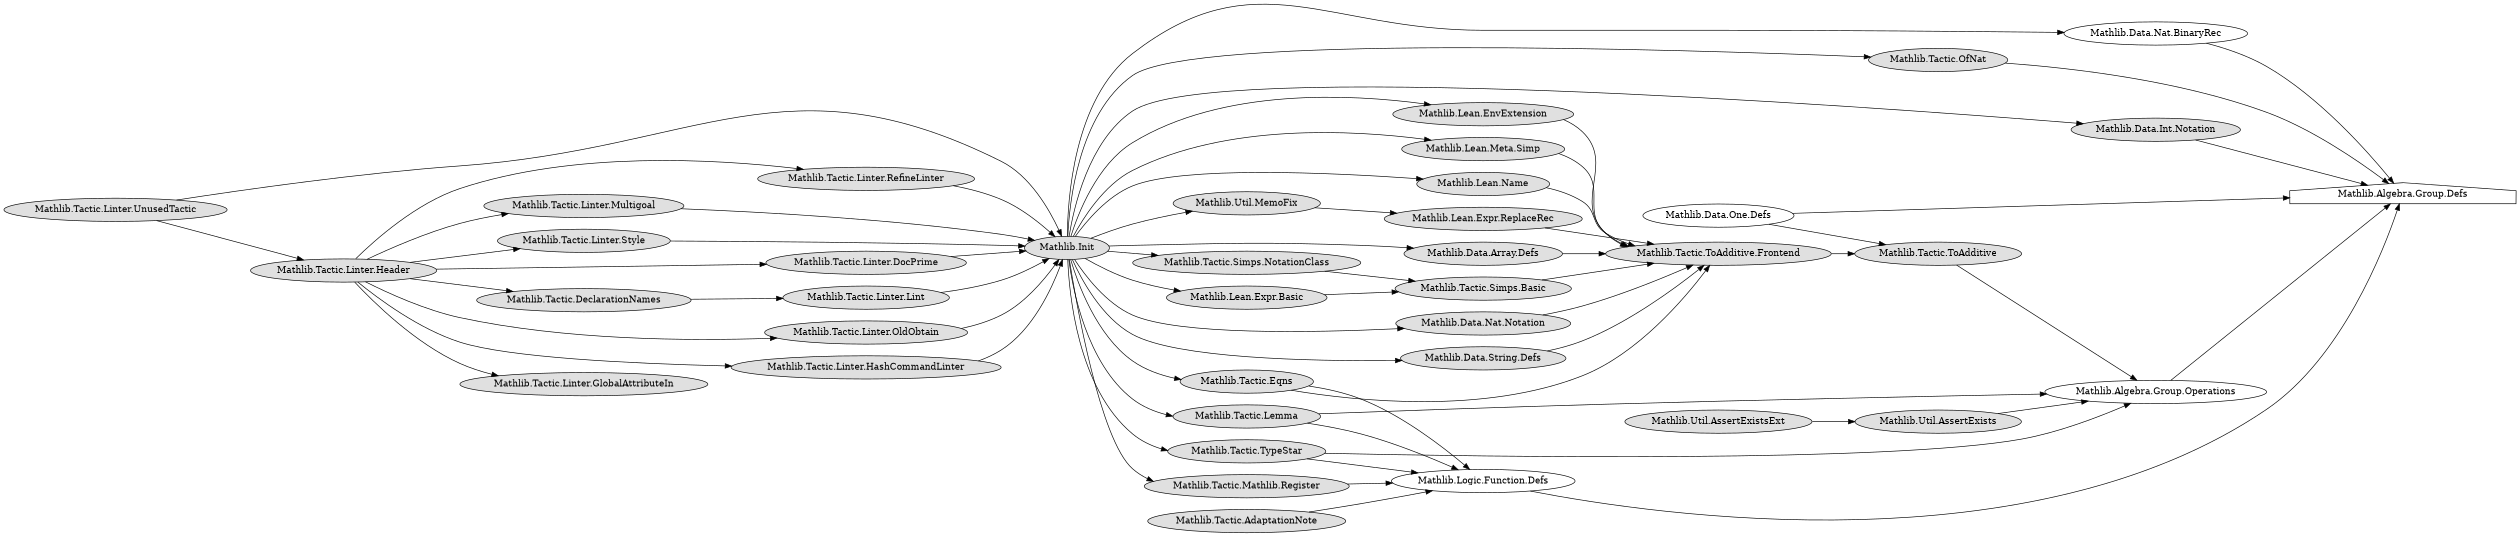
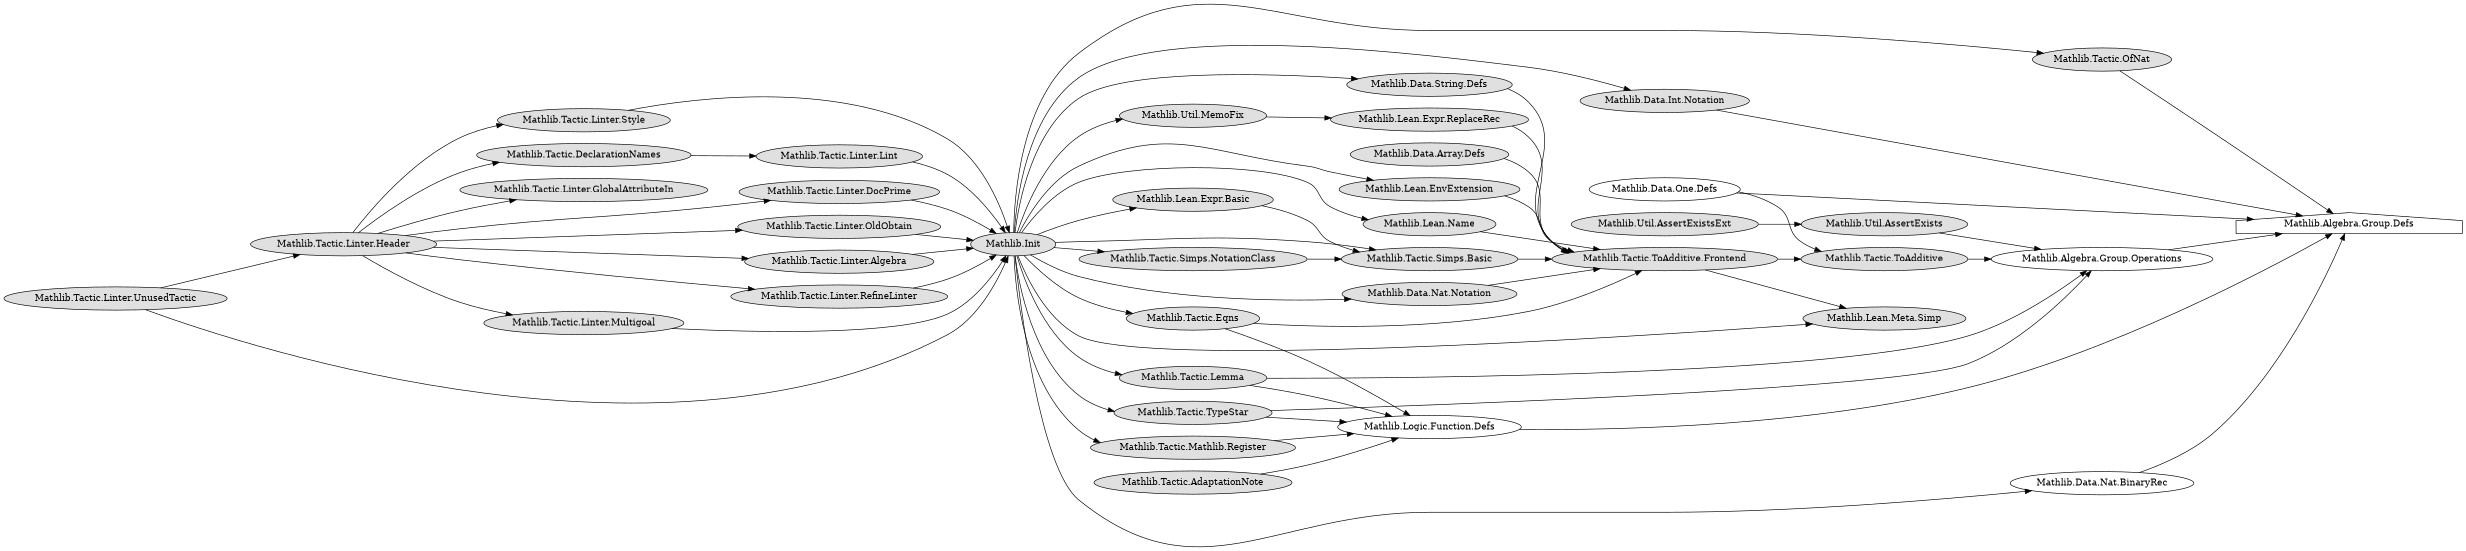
edge "Mathlib.Lean.Meta.Simp" -> "Mathlib.Tactic.ToAdditive.Frontend": reversed
edge "Mathlib.Init" -> "Mathlib.Data.Array.Defs": now "Mathlib.Init" -> "Mathlib.Tactic.Simps.Basic"
node "Mathlib.Tactic.Linter.HashCommandLinter": label "Mathlib.Tactic.Linter.HashCommandLinter" -> "Mathlib.Tactic.Linter.Algebra"
